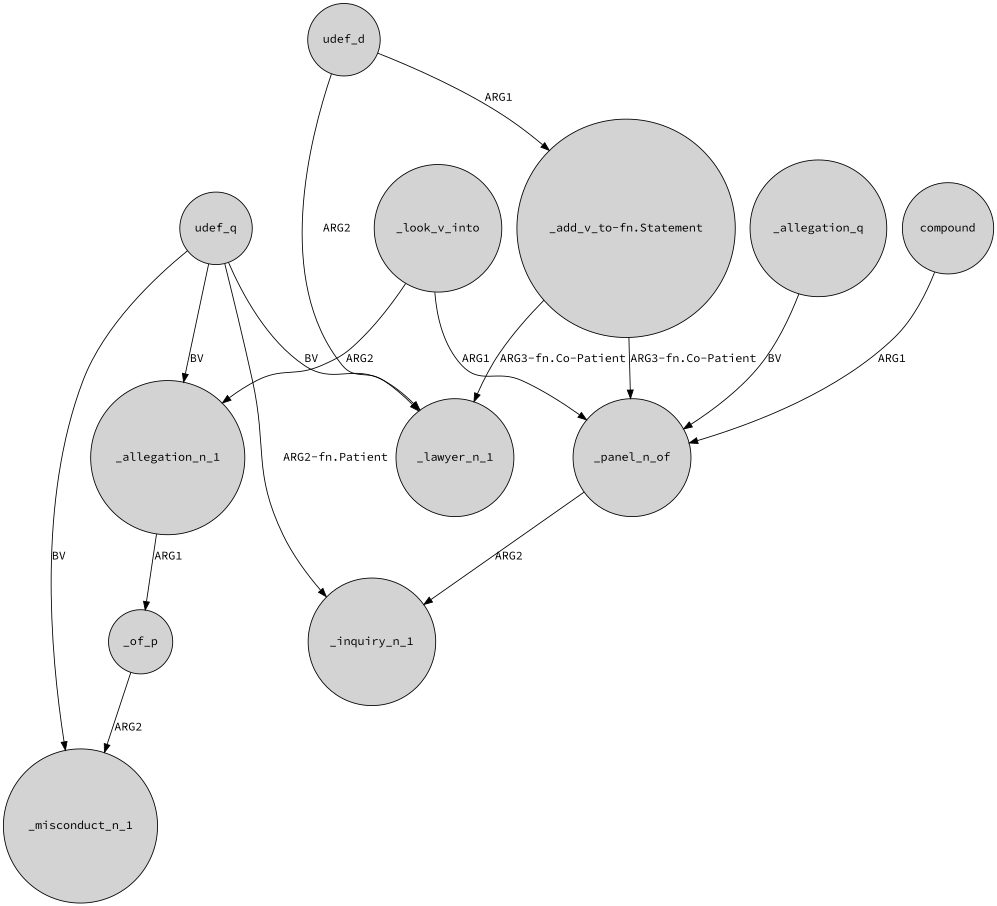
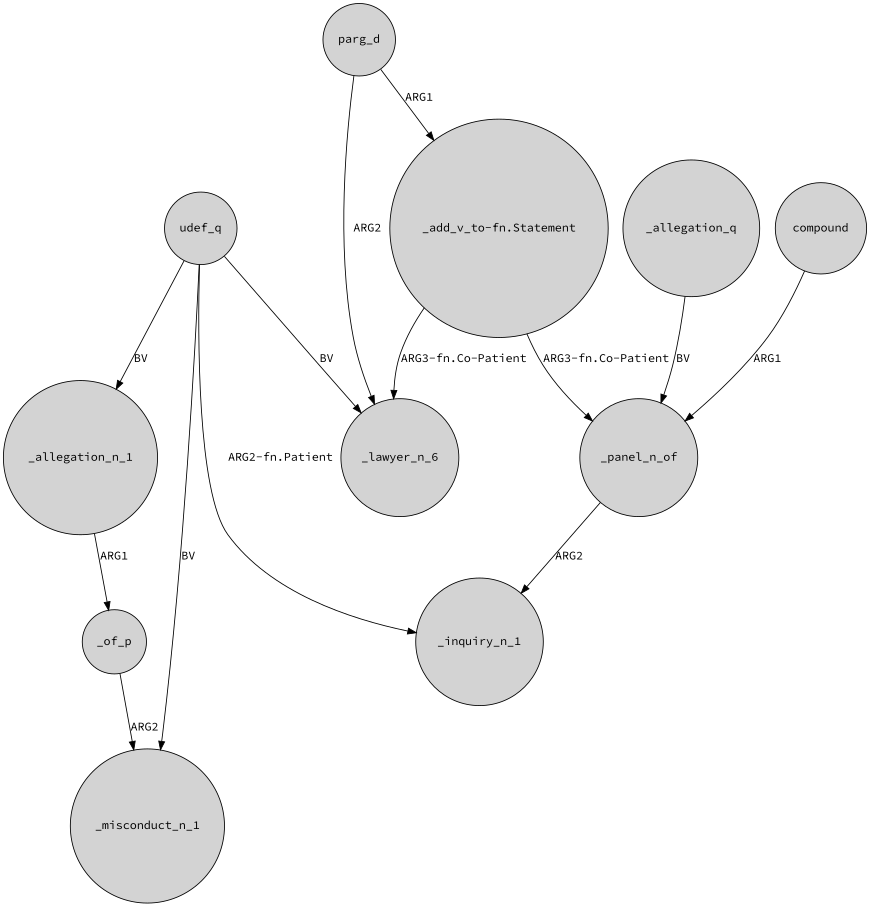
node "udef_d": label "udef_d" -> "parg_d"
node "_look_v_into": removed
node "_lawyer_n_1": label "_lawyer_n_1" -> "_lawyer_n_6"
